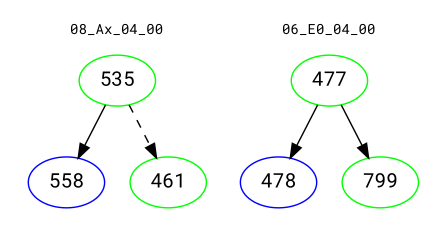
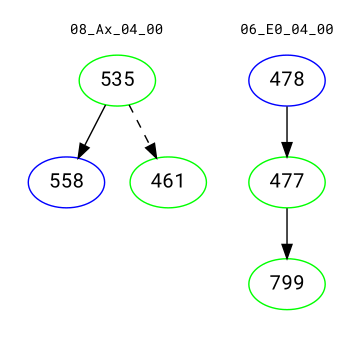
edge "477" -> "478": reversed
